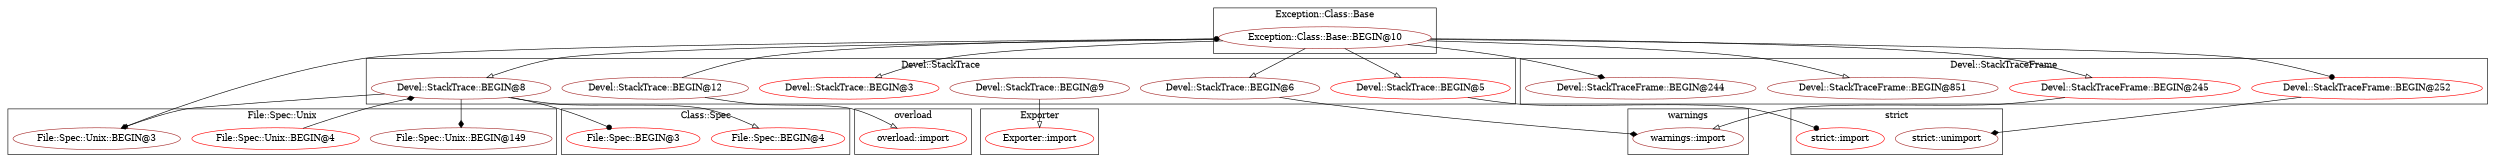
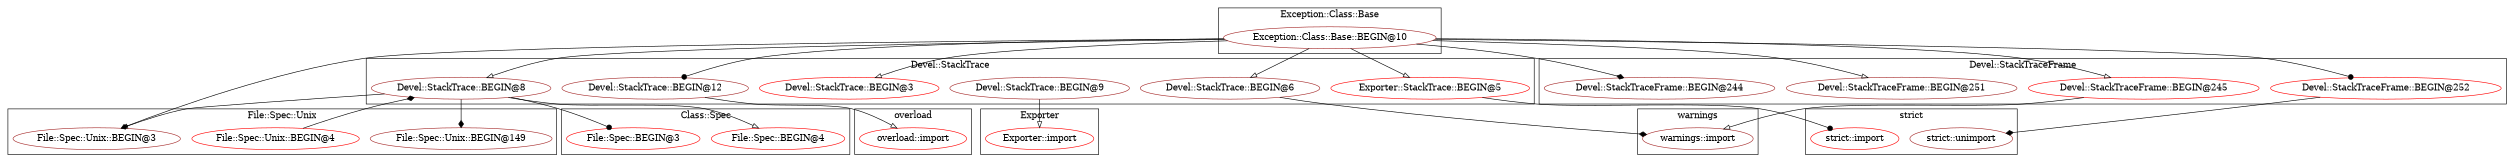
edge "Devel::StackTrace::BEGIN@12" -> "Exception::Class::Base::BEGIN@10": reversed
node "Devel::StackTrace::BEGIN@5": label "Devel::StackTrace::BEGIN@5" -> "Exporter::StackTrace::BEGIN@5"
node "Devel::StackTraceFrame::BEGIN@851": label "Devel::StackTraceFrame::BEGIN@851" -> "Devel::StackTraceFrame::BEGIN@251"
